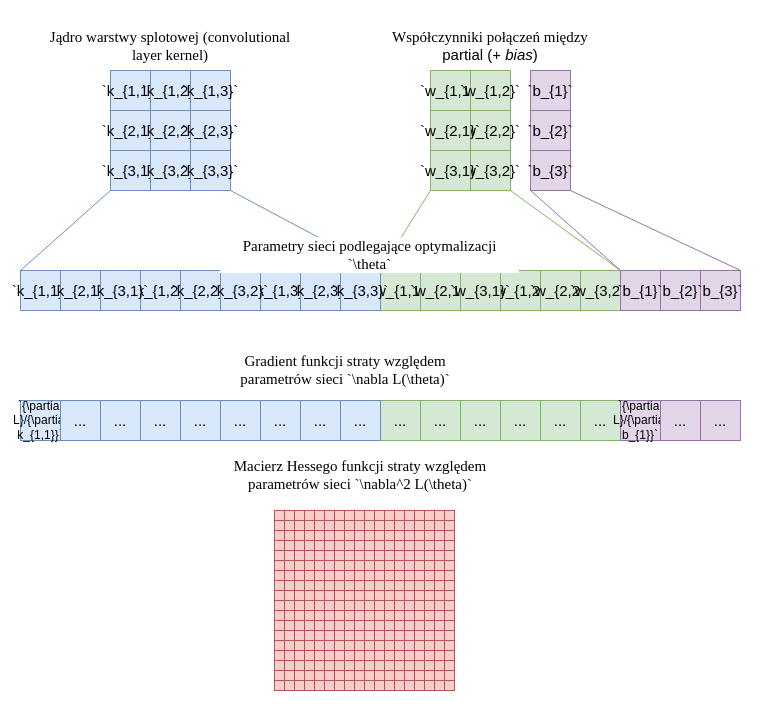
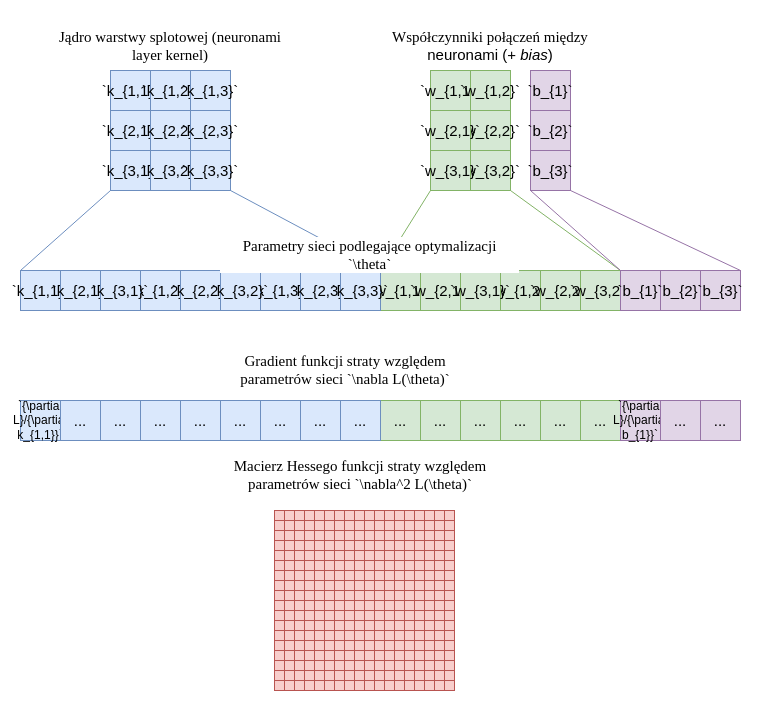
node "Jądro warstwy splotowej (convolutional layer kernel)": label "Jądro warstwy splotowej (convolutional layer kernel)" -> "Jądro warstwy splotowej (neuronami layer kernel)"
node "Współczynniki połączeń między partial (+ bias)": label "Współczynniki połączeń między partial (+ bias)" -> "Współczynniki połączeń między neuronami (+ bias)"
